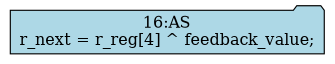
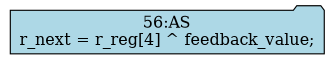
node "16:AS r_next = r_reg[4] ^ feedback_value;": label "16:AS r_next = r_reg[4] ^ feedback_value;" -> "56:AS r_next = r_reg[4] ^ feedback_value;"
